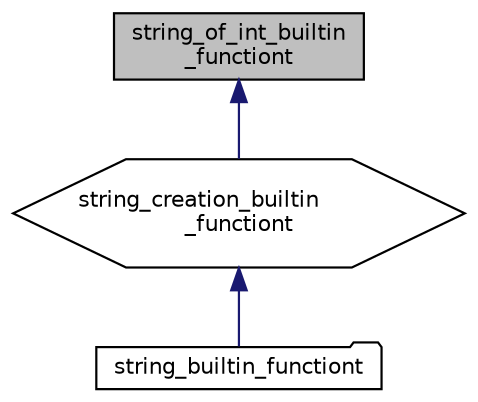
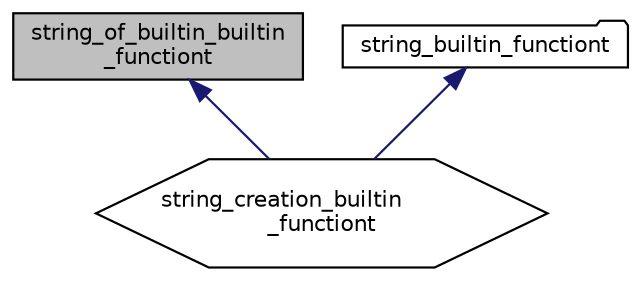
node "string_of_int_builtin _functiont": label "string_of_int_builtin _functiont" -> "string_of_builtin_builtin _functiont"
edge "string_builtin_functiont" -> "string_creation_builtin _functiont": reversed
